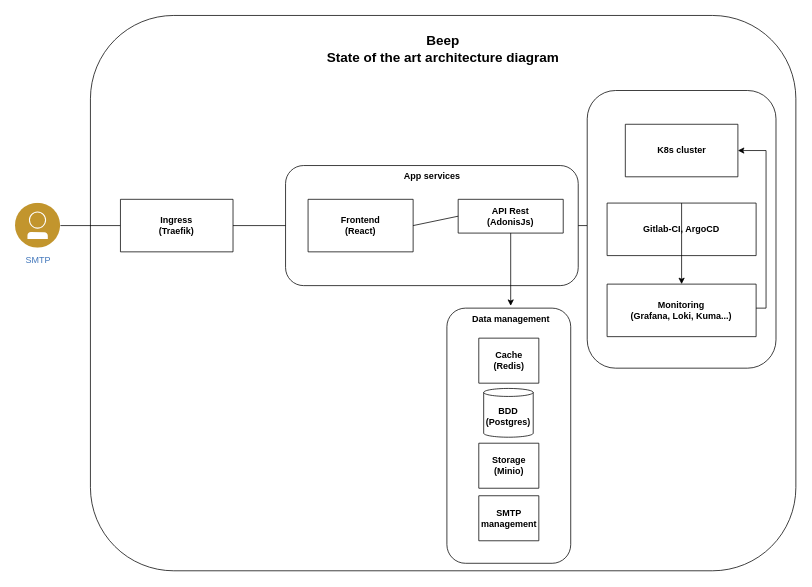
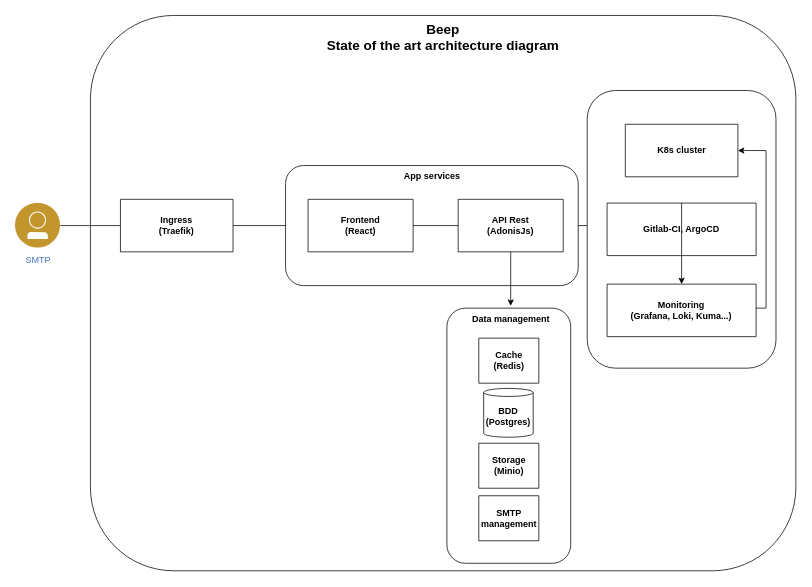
node "Beep State of the art architecture diagram": moved (443, 49) -> (443, 38)
node "API Rest (AdonisJs)": size 105x34 -> 105x53
